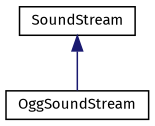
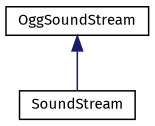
edge "OggSoundStream" -> "SoundStream": reversed
